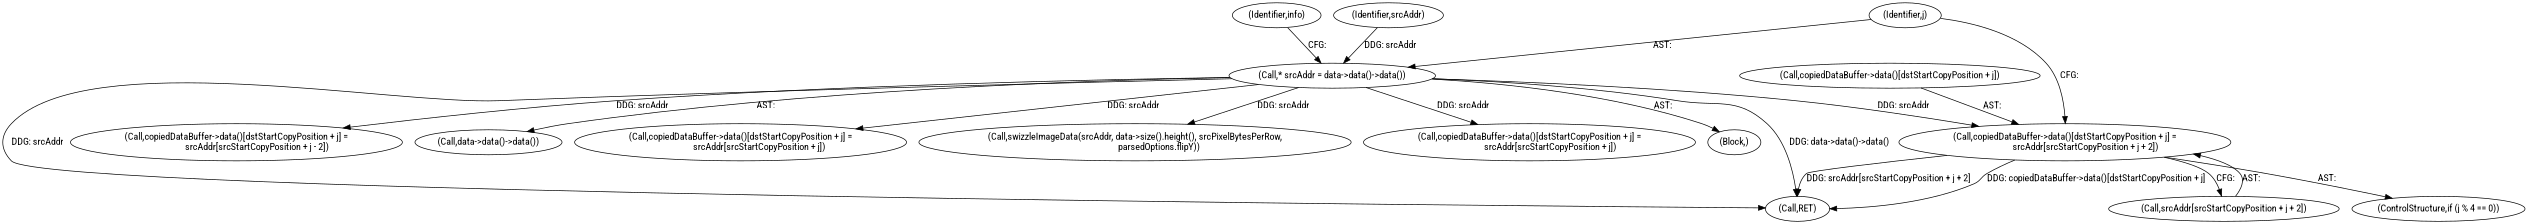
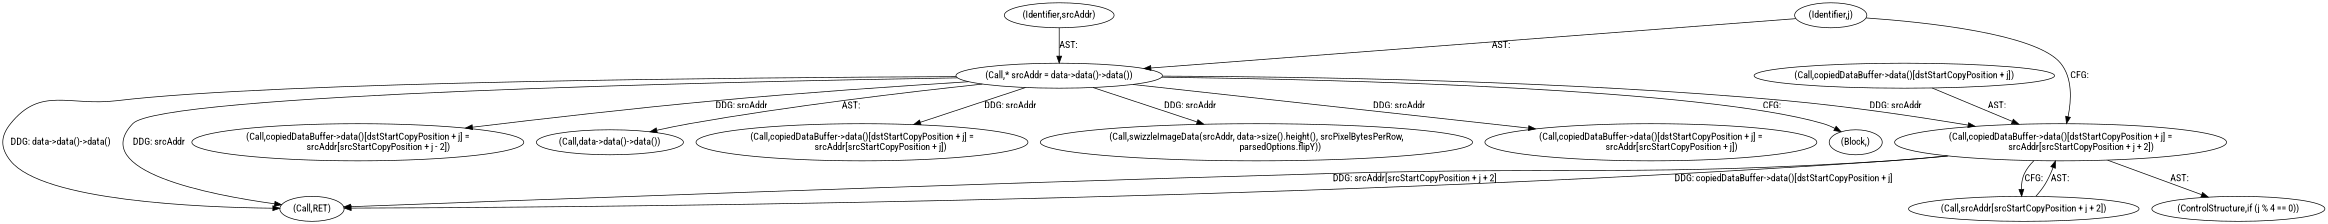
node "(Identifier,info)": removed
edge "(Identifier,srcAddr)" -> "(Call,* srcAddr = data->data()->data())": label "DDG: srcAddr" -> "AST: "
edge "(Call,* srcAddr = data->data()->data())" -> "(Block,)": label "AST: " -> "CFG: "
